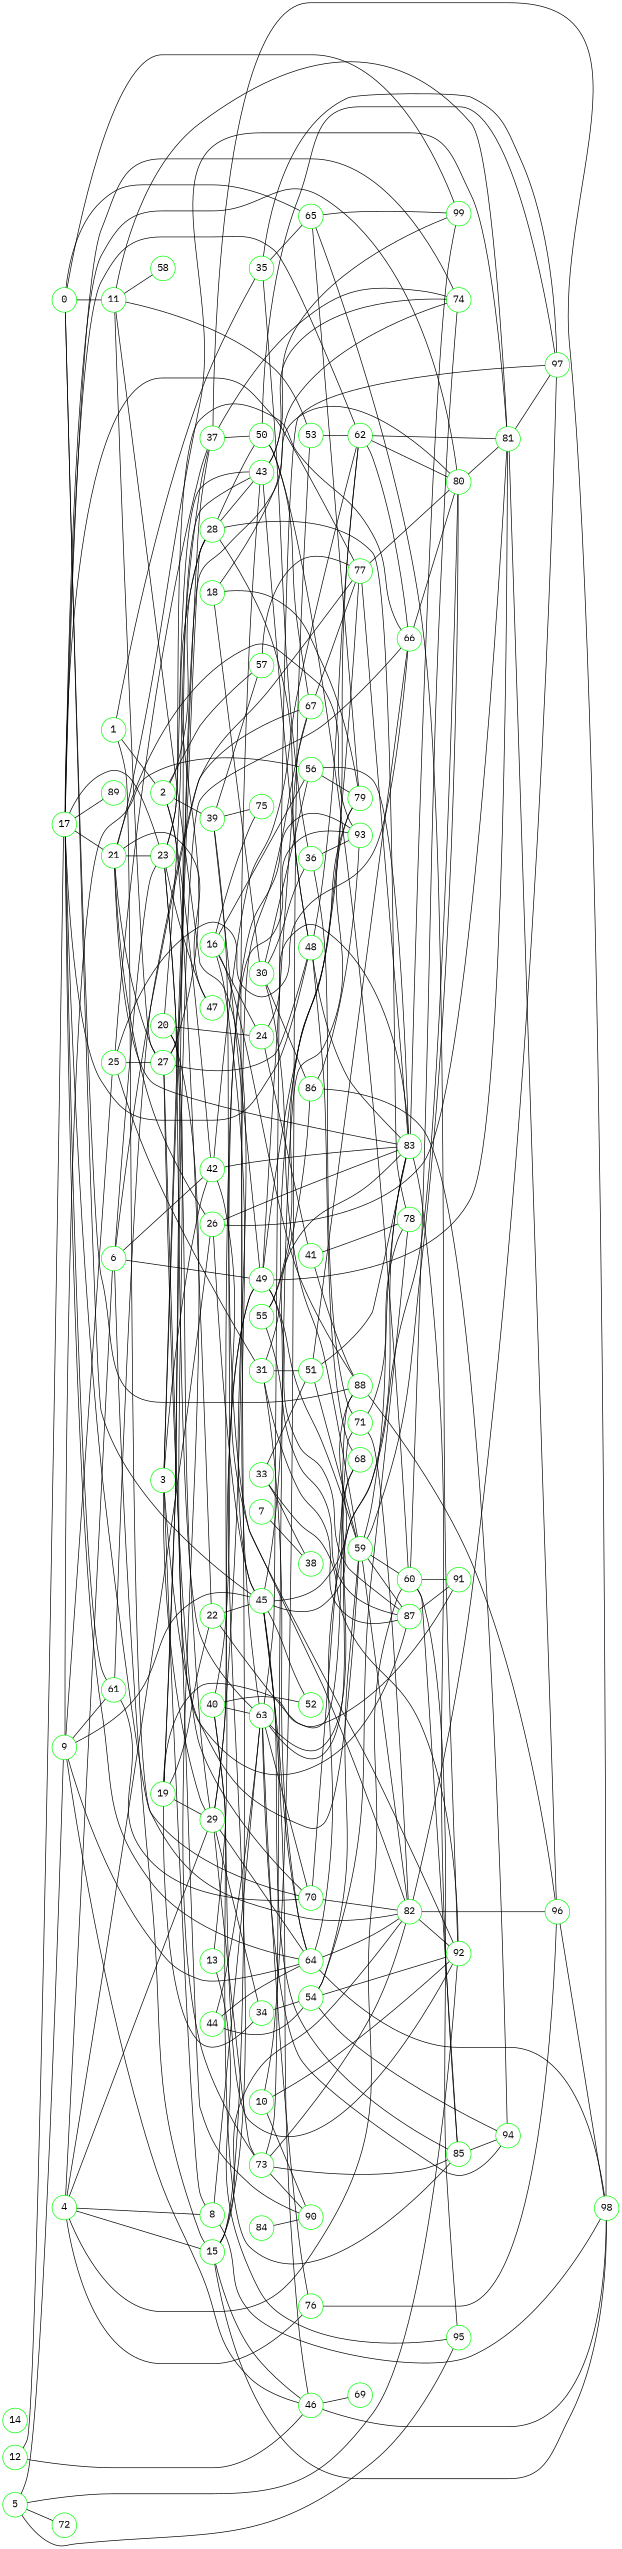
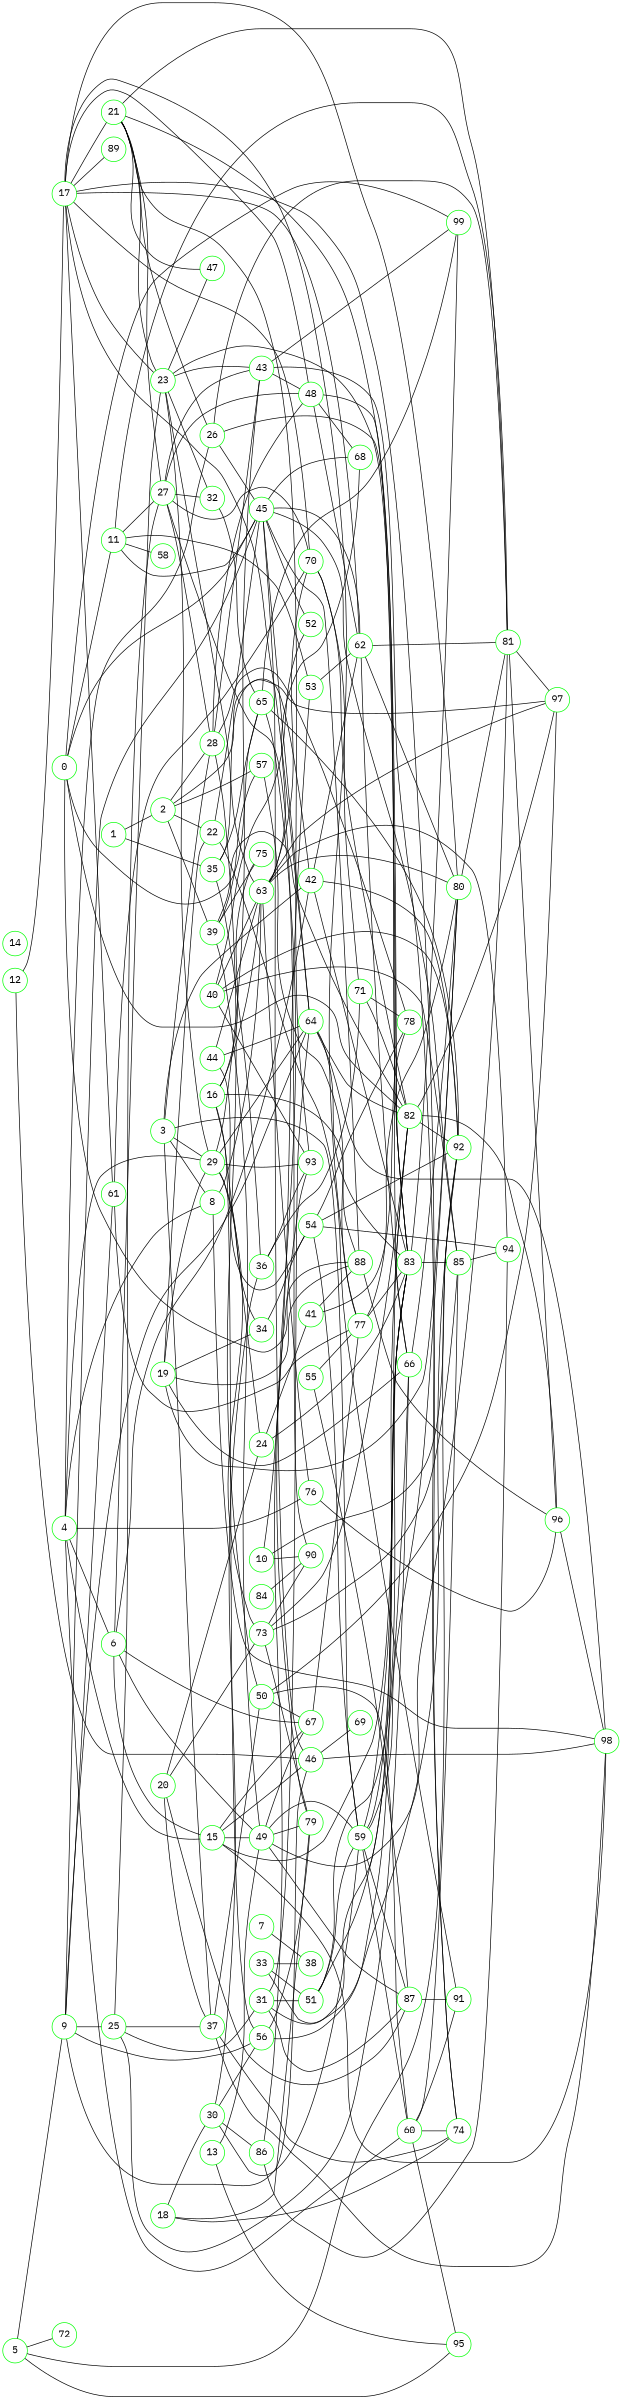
node "32": added
edge "86" -- "55": removed
edge "1" -- "82": now "0" -- "82"
